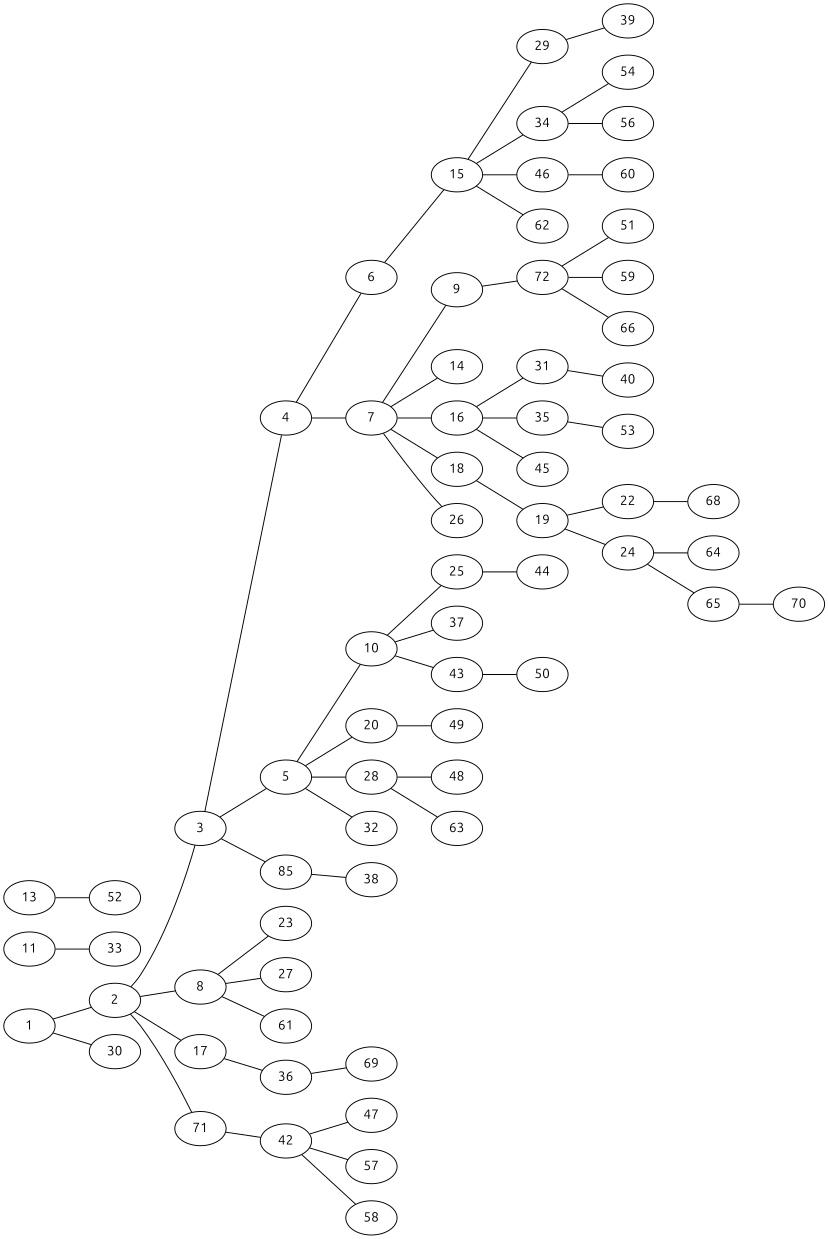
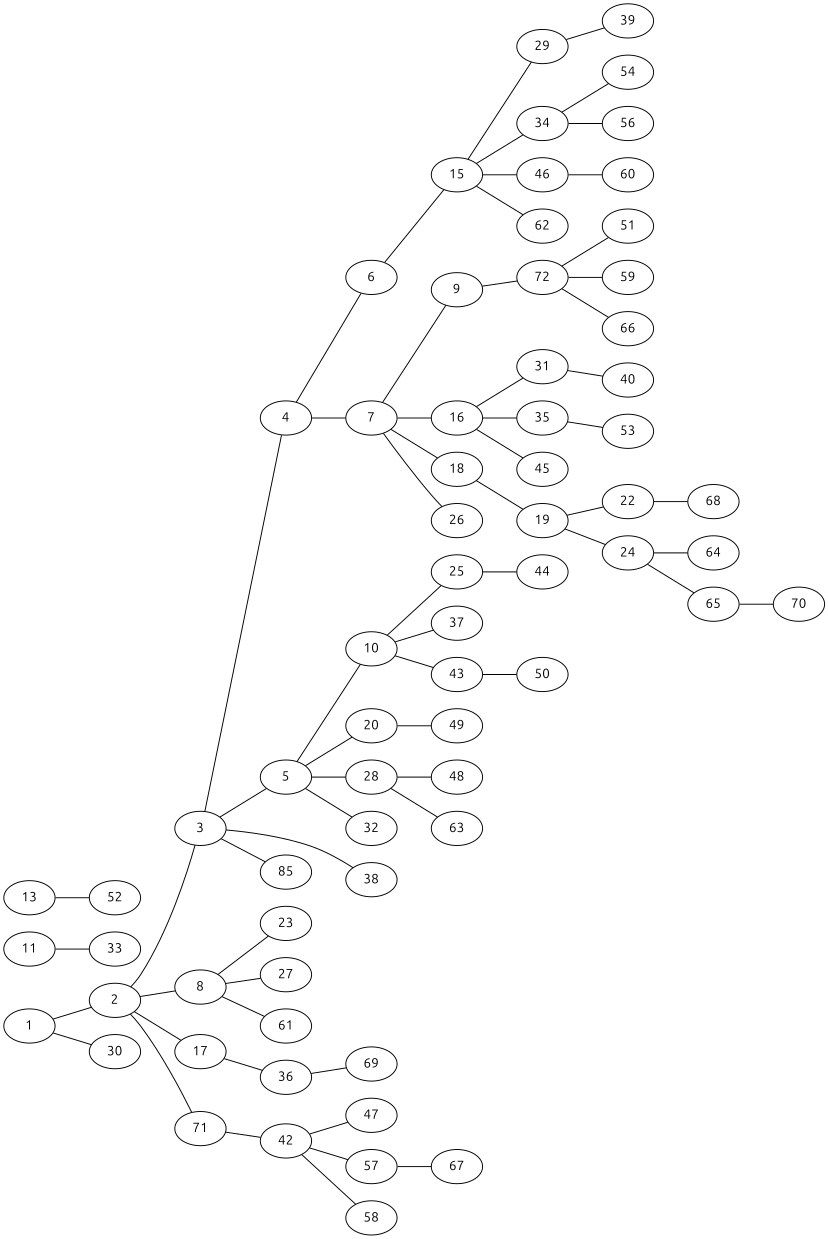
node "14": removed
edge "85" -- "38": now "3" -- "38"
node "67": added
